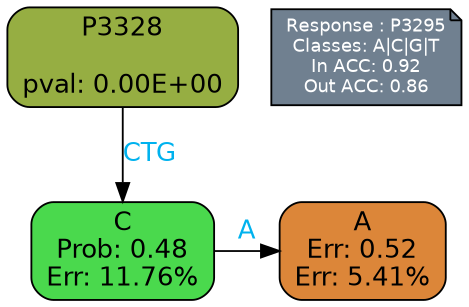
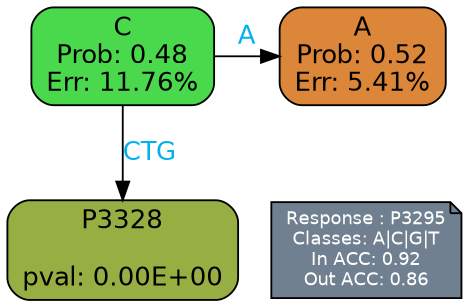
edge "P3328 pval: 0.00E+00" -> "C Prob: 0.48 Err: 11.76%": reversed
node "A Err: 0.52 Err: 5.41%": label "A Err: 0.52 Err: 5.41%" -> "A Prob: 0.52 Err: 5.41%"
